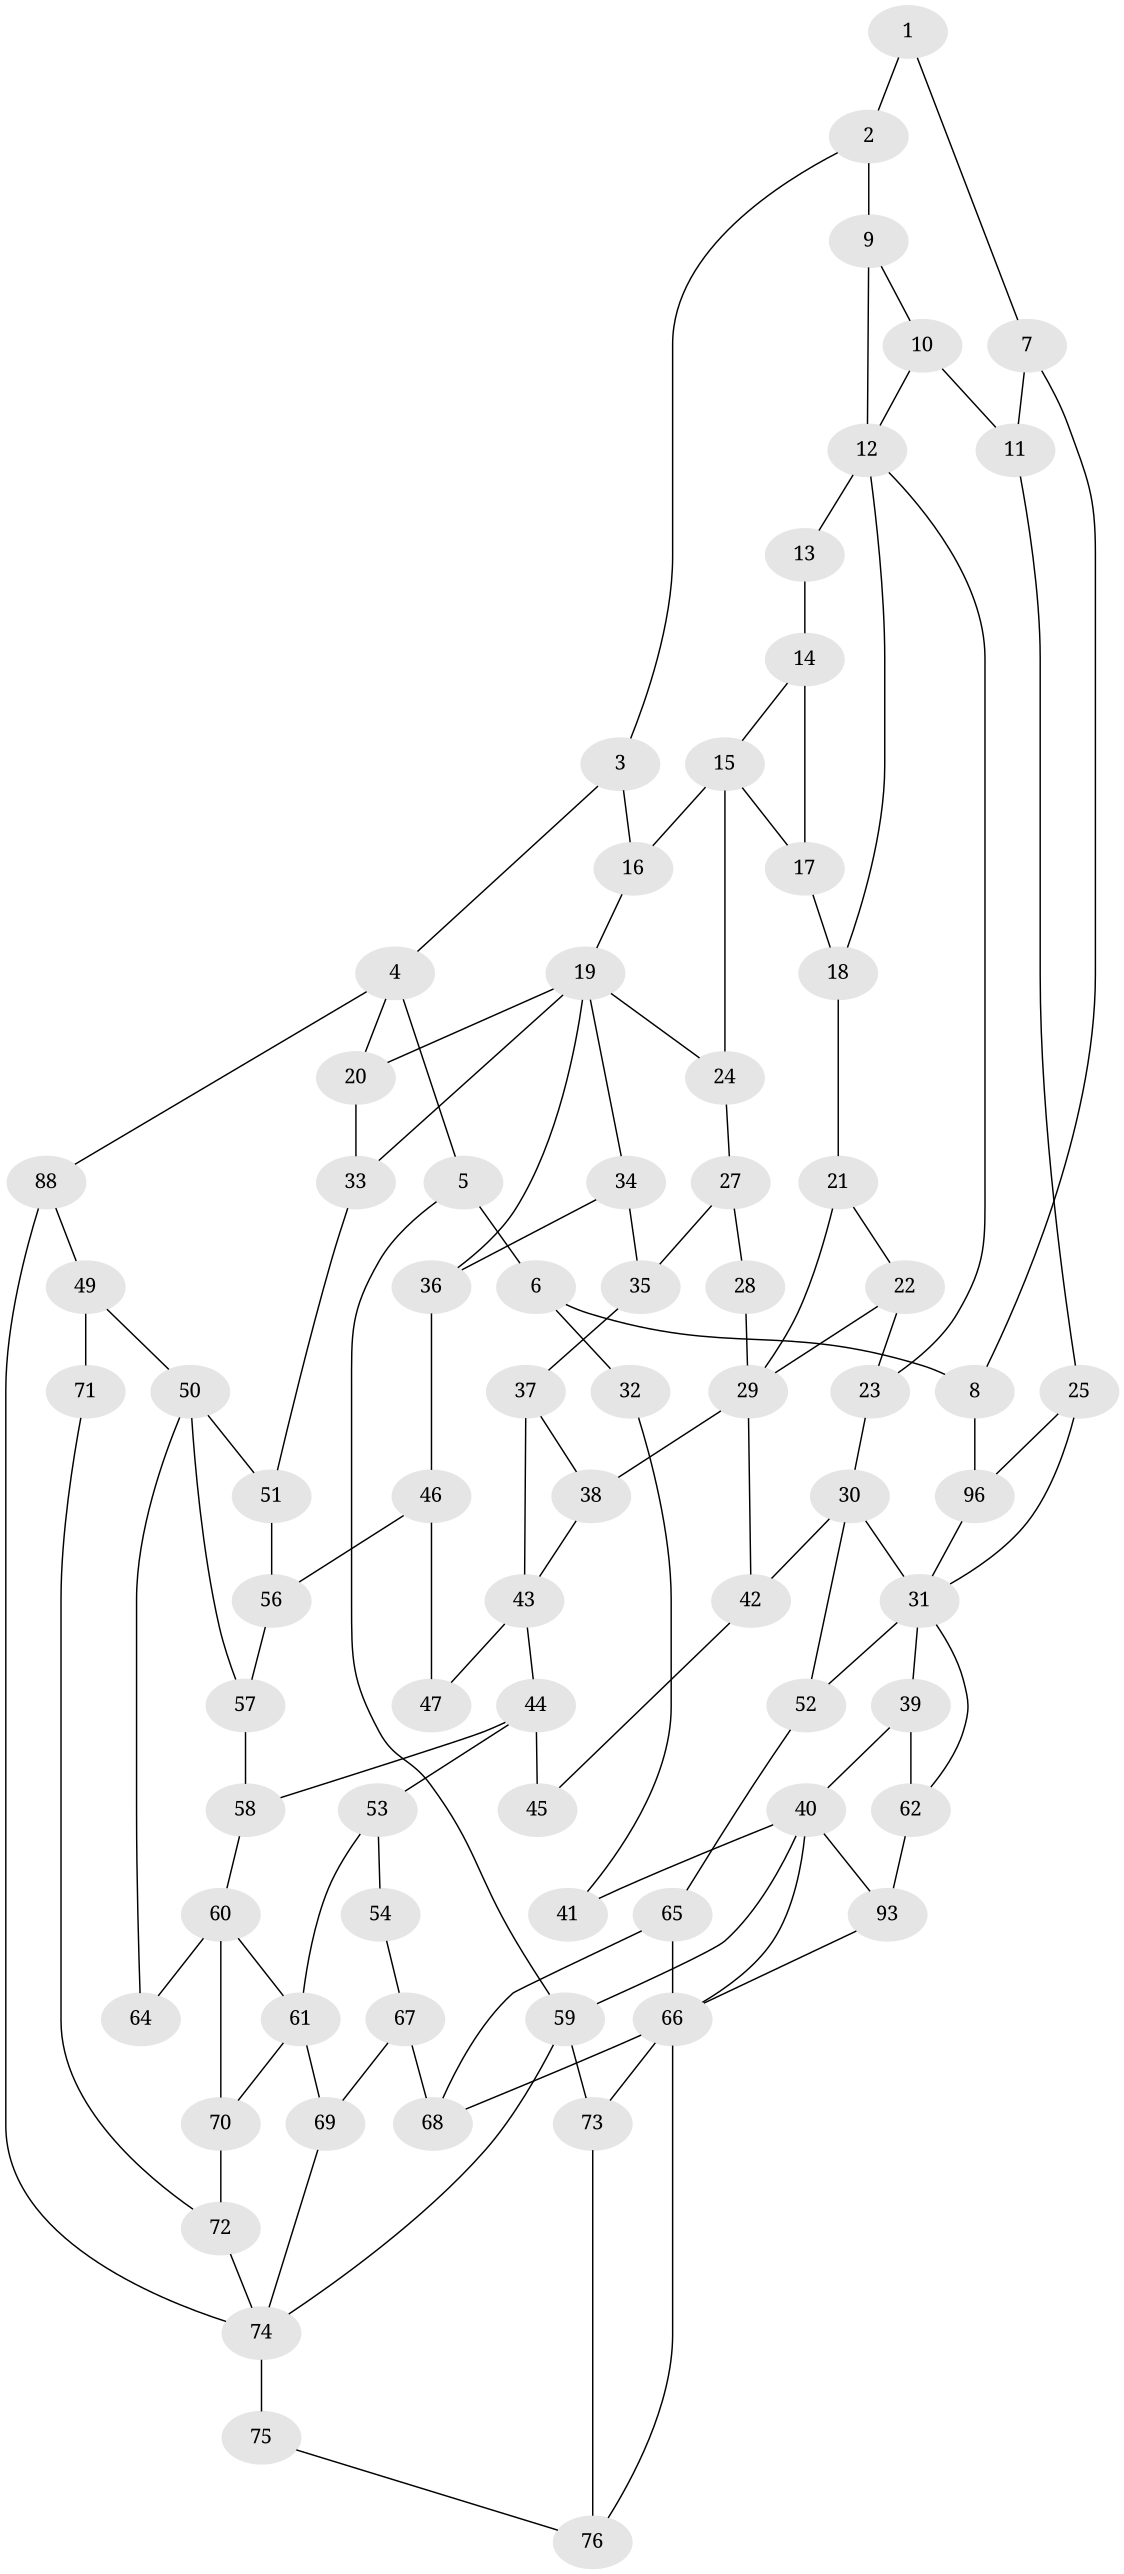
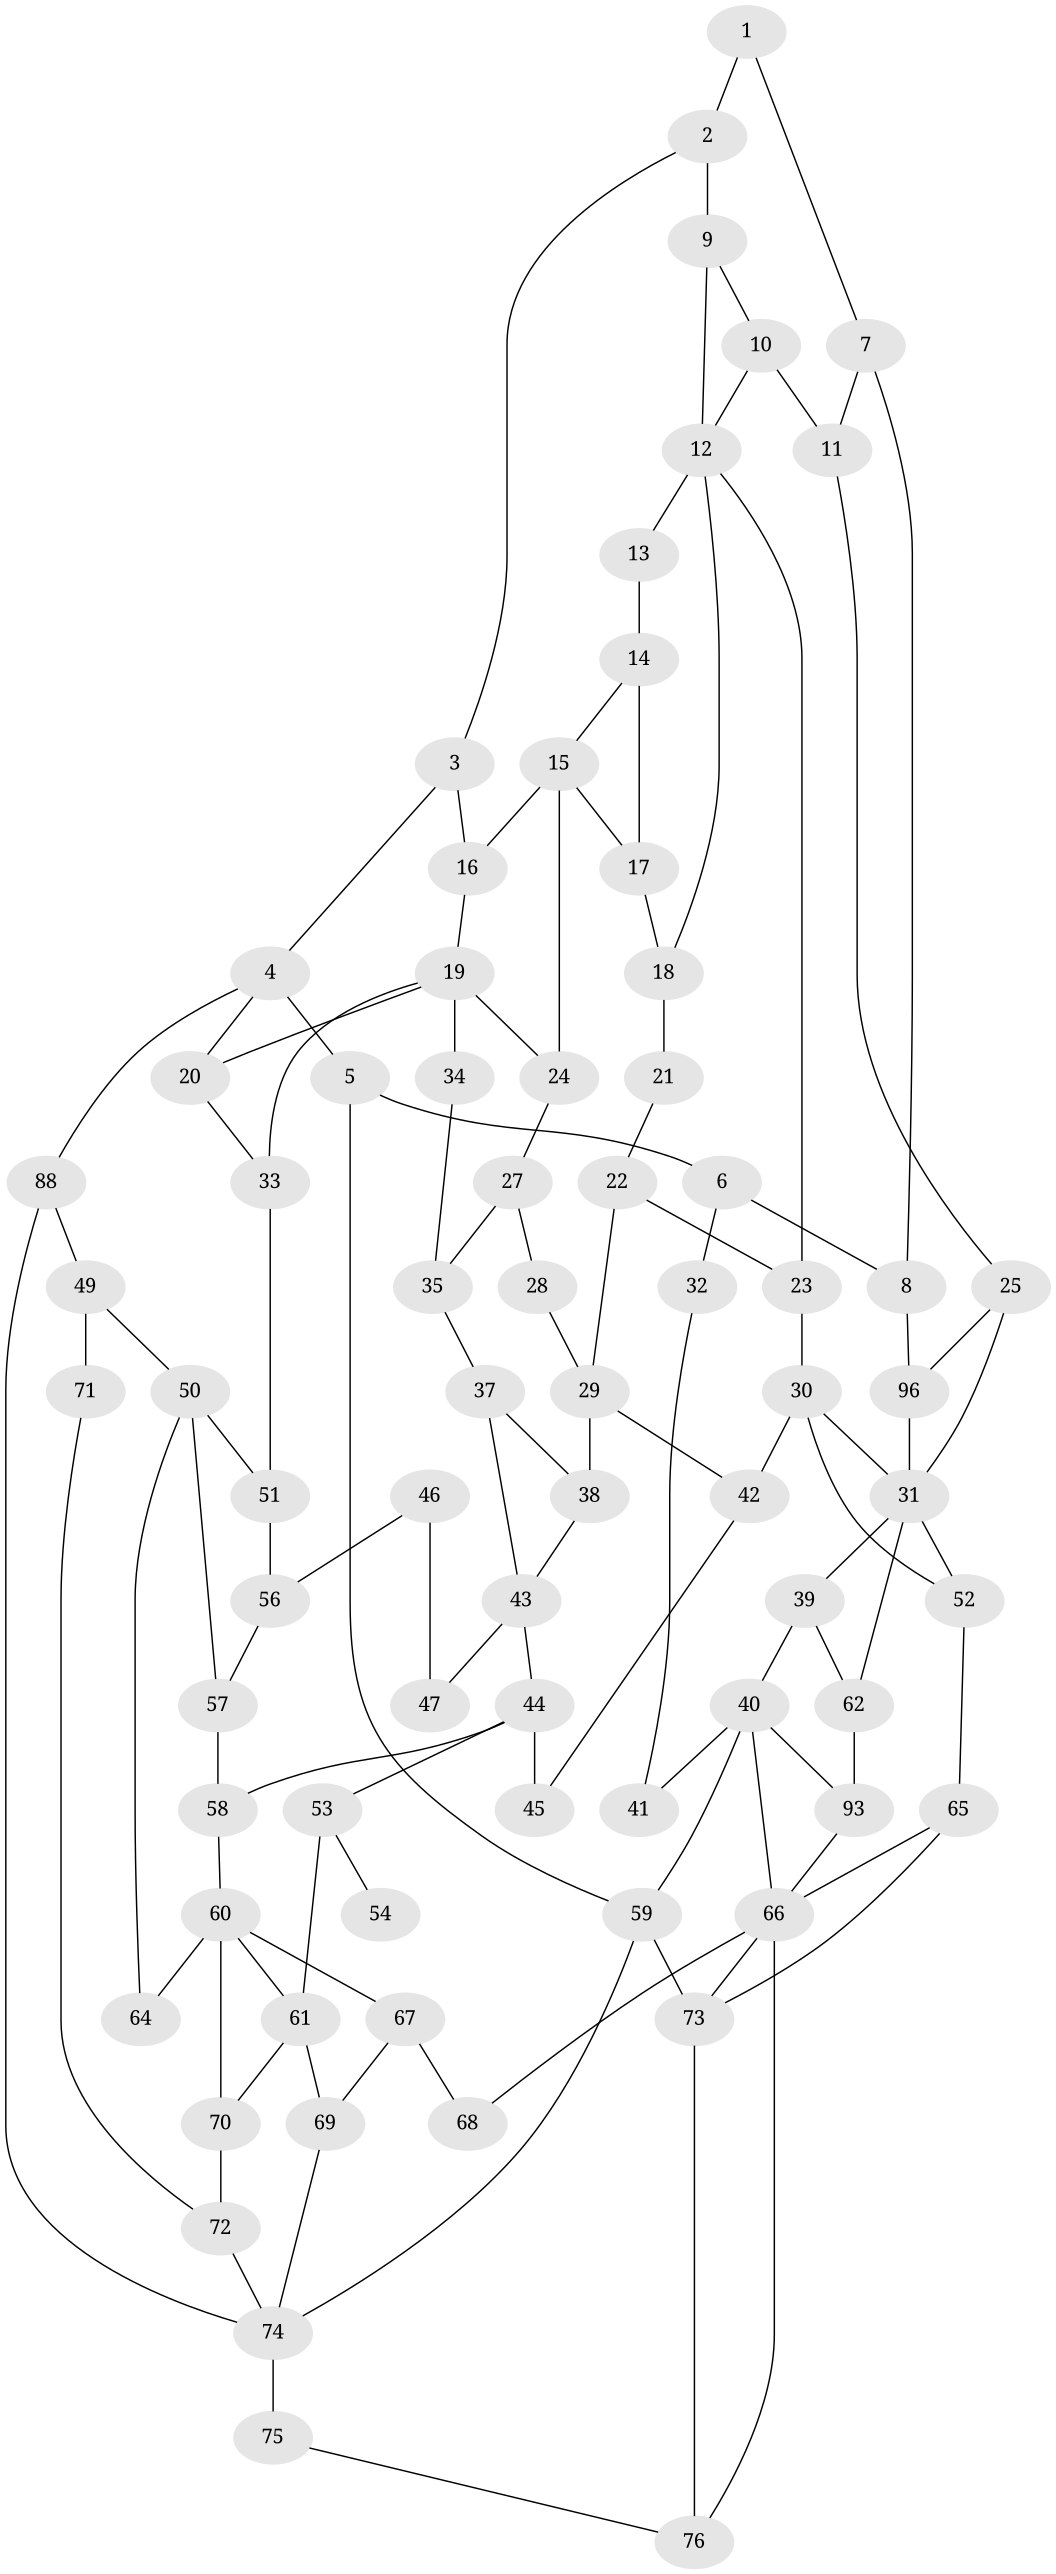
node "36": removed
edge "21" -- "29": removed
edge "54" -- "67": now "60" -- "67"
edge "65" -- "68": now "65" -- "73"
